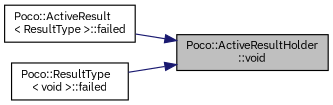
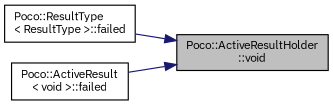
node "Poco::ActiveResult < ResultType >::failed": label "Poco::ActiveResult < ResultType >::failed" -> "Poco::ResultType < ResultType >::failed"
node "Poco::ResultType < void >::failed": label "Poco::ResultType < void >::failed" -> "Poco::ActiveResult < void >::failed"
